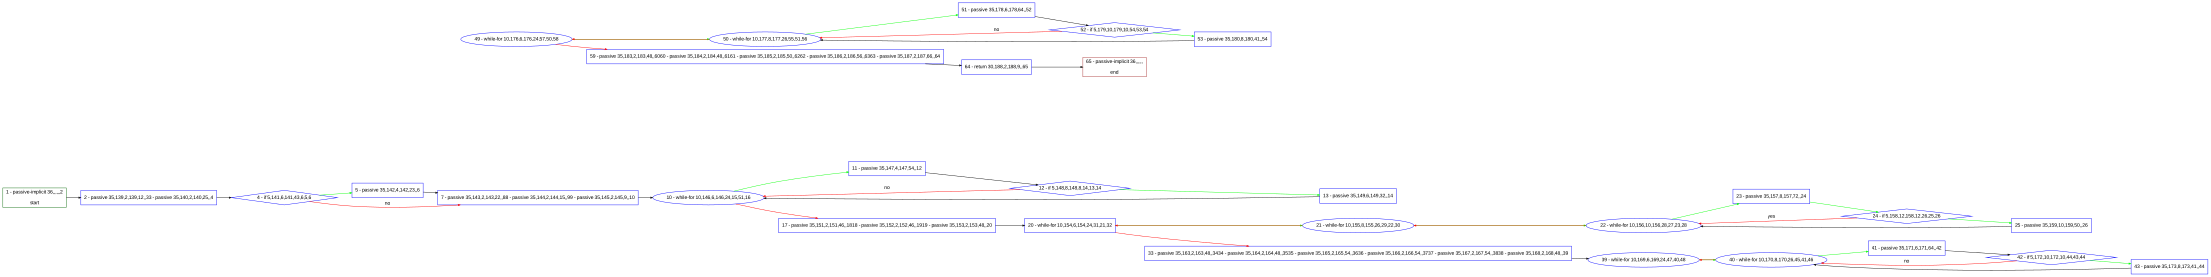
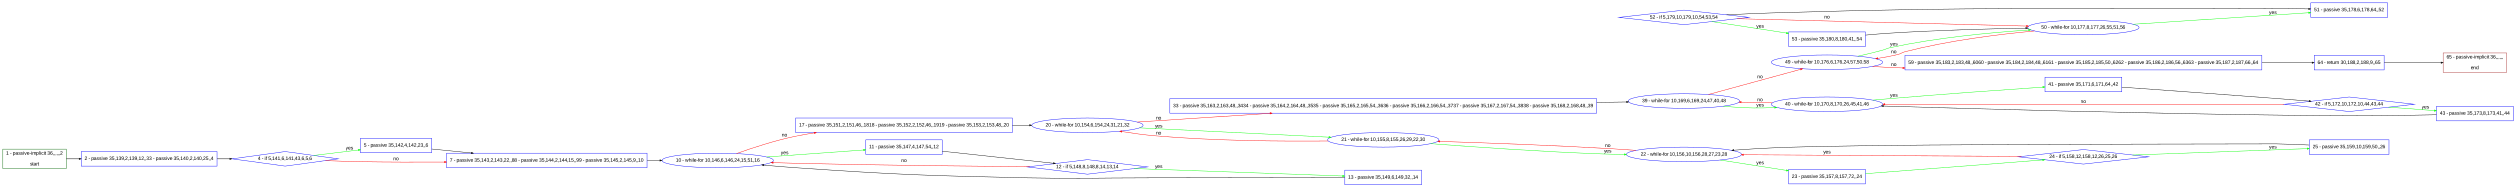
edge "51 - passive 35,178,6,178,64,,52" -> "52 - if 5,179,10,179,10,54,53,54": reversed
edge "39 - while-for 10,169,6,169,24,47,40,48" -> "49 - while-for 10,176,6,176,24,57,50,58": added, label "no"
node "20 - while-for 10,154,6,154,24,31,21,32": shape box -> ellipse
